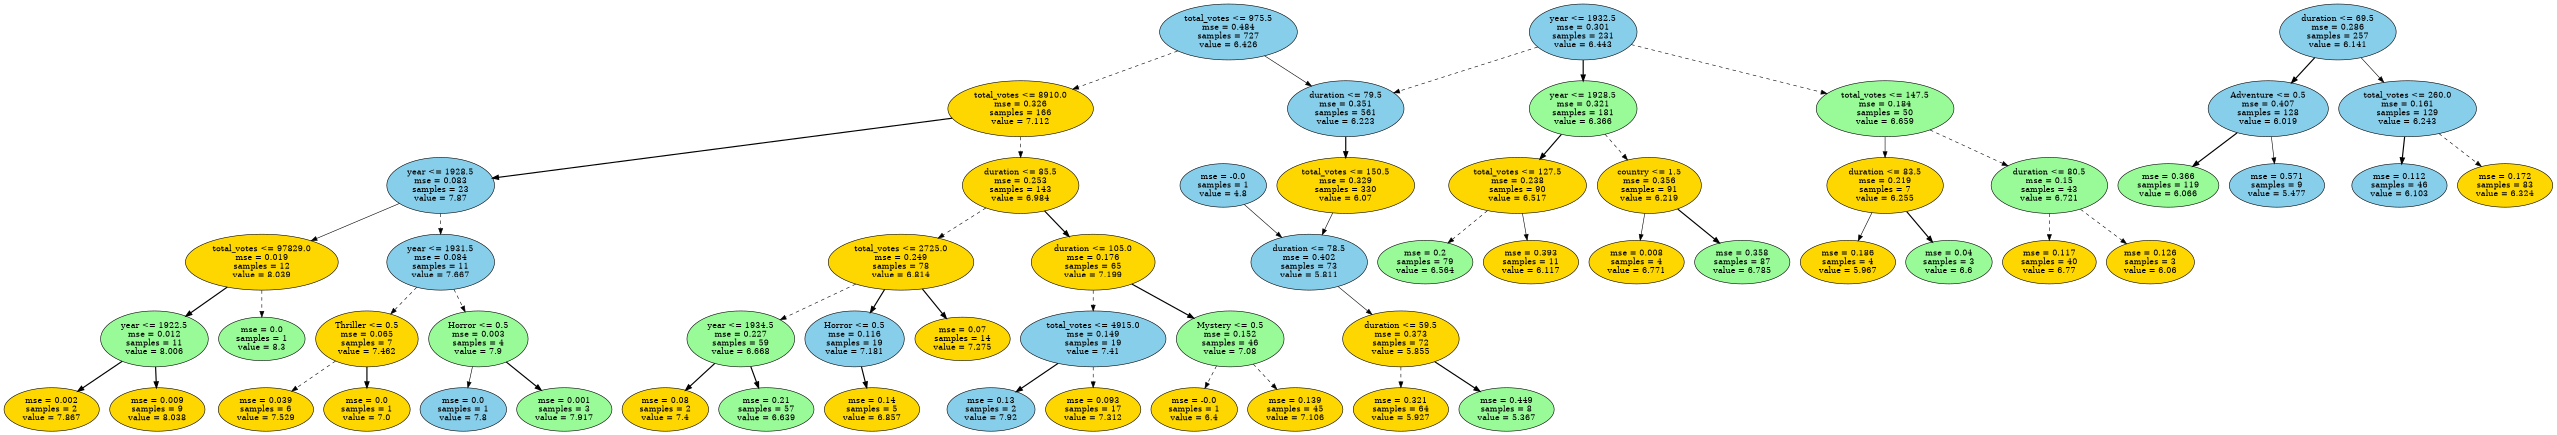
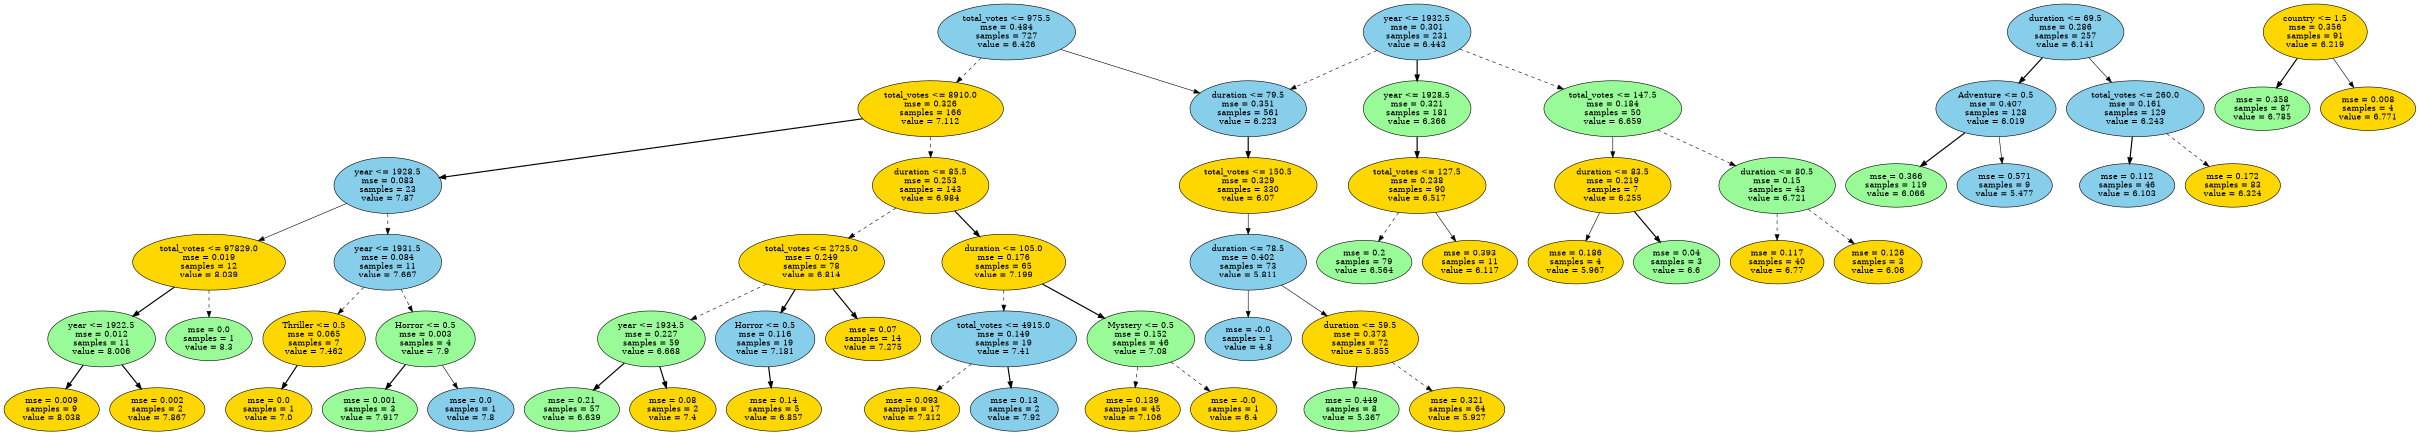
edge "year <= 1928.5 mse = 0.321 samples = 181 value = 6.366" -> "country <= 1.5 mse = 0.356 samples = 91 value = 6.219": removed
edge "mse = -0.0 samples = 1 value = 4.8" -> "duration <= 78.5 mse = 0.402 samples = 73 value = 5.811": reversed
node "mse = 0.039 samples = 6 value = 7.529": removed
